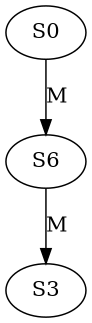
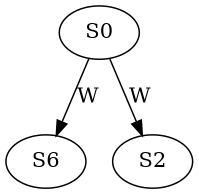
edge "S0" -> "S6": label "M" -> "W"
node "S2": added
node "S3": removed
